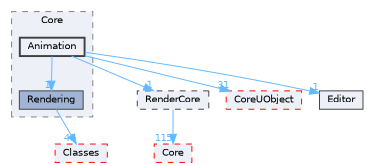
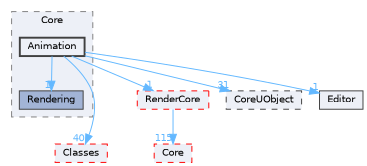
node "RenderCore": color grey25 -> red
node "CoreUObject": color red -> grey25
edge "Rendering" -> "Classes": now "Animation" -> "Classes"
